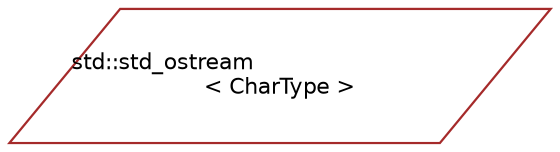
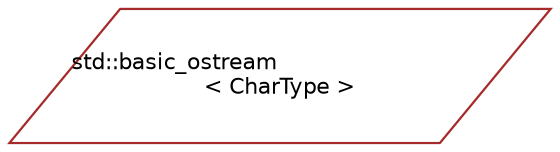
node "std::std_ostream < CharType >": label "std::std_ostream < CharType >" -> "std::basic_ostream < CharType >"
